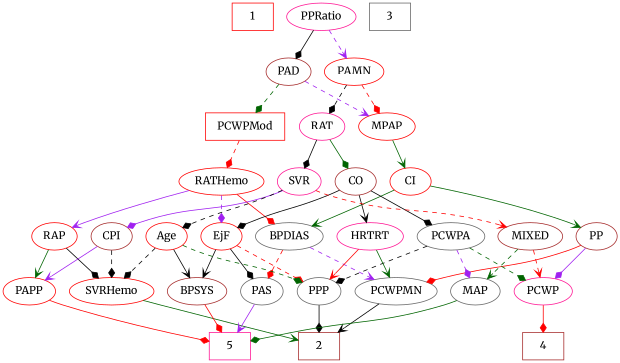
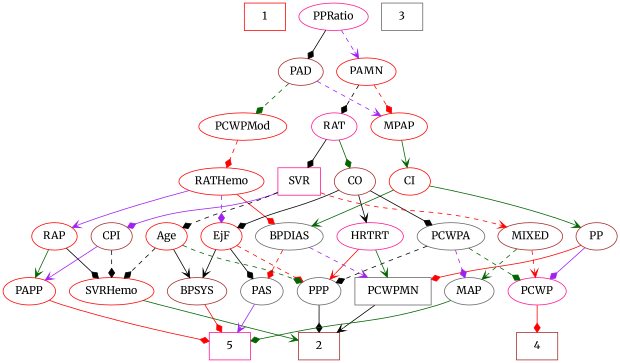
node "PCWPMod": shape box -> ellipse
node "SVR": shape ellipse -> box
node "PCWPMN": shape ellipse -> box
